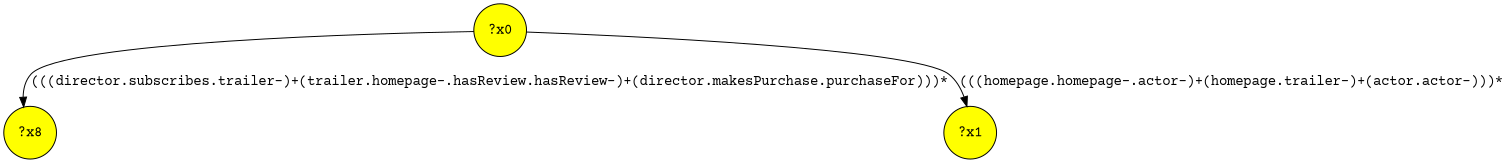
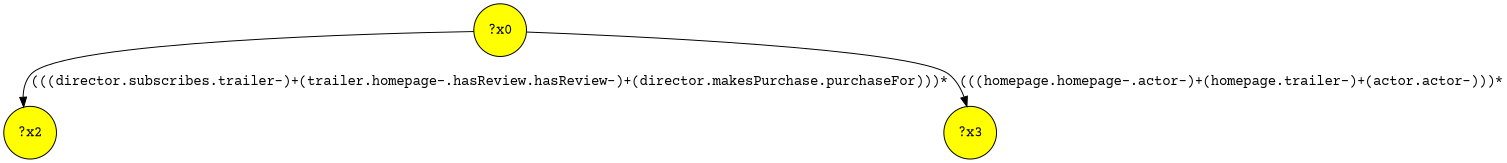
node "?x8": label "?x8" -> "?x2"
node "?x1": label "?x1" -> "?x3"
